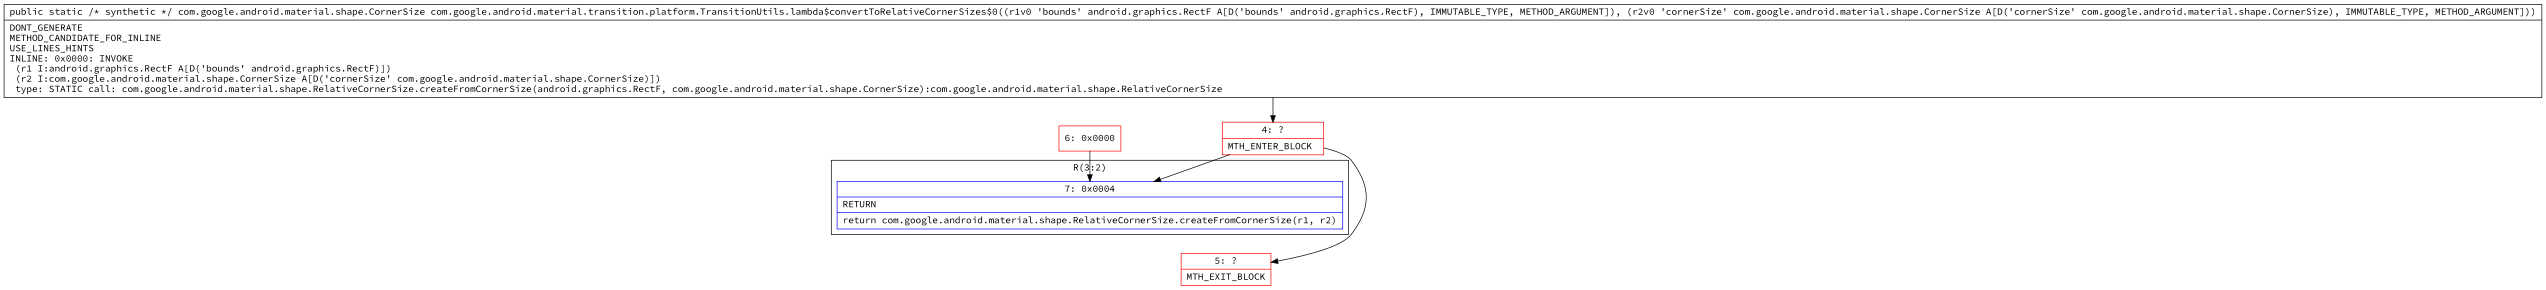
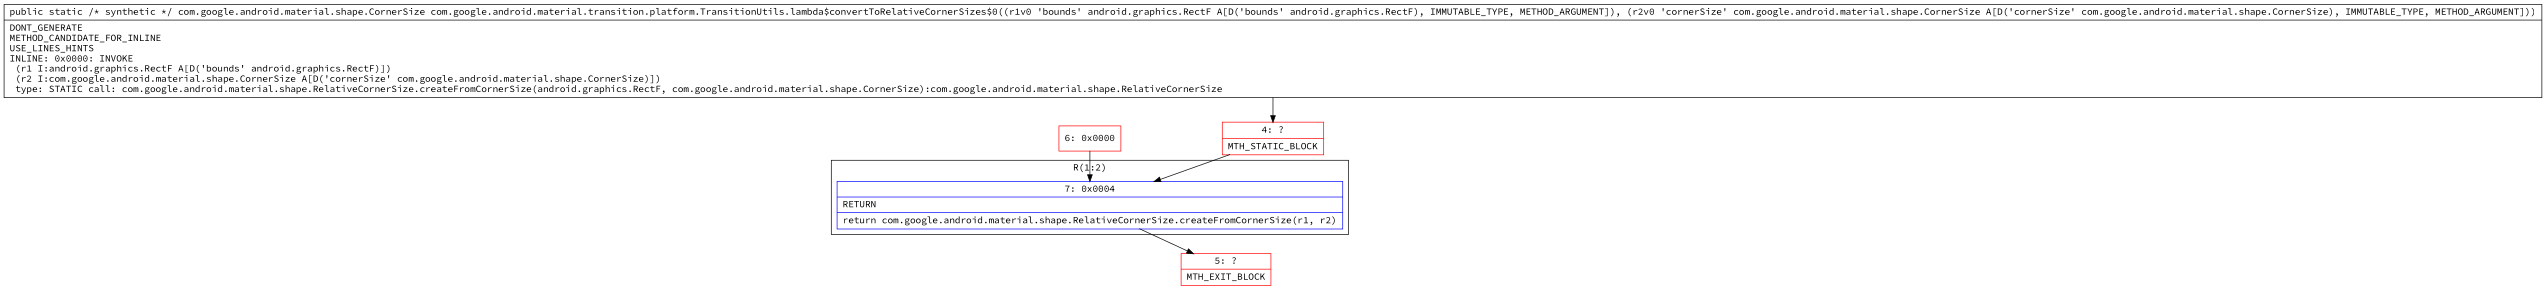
node "4: ?": text "MTH_ENTER_BLOCK" -> "MTH_STATIC_BLOCK"
cluster "R(3:2)": label "R(3:2)" -> "R(1:2)"
edge "4: ?" -> "5: ?": now "7: 0x0004" -> "5: ?"
